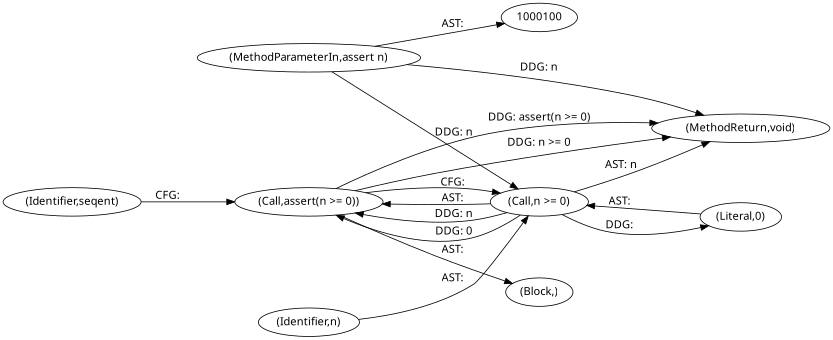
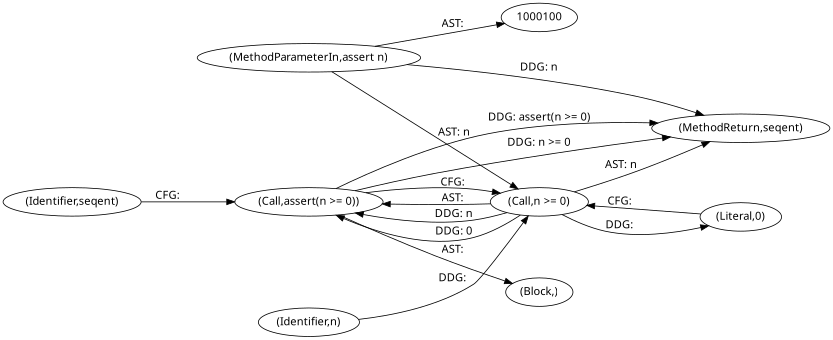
node "(MethodReturn,void)": label "(MethodReturn,void)" -> "(MethodReturn,seqent)"
edge "(MethodParameterIn,assert n)" -> "(Call,n >= 0)": label "DDG: n" -> "AST: n"
edge "(Literal,0)" -> "(Call,n >= 0)": label "AST: " -> "CFG: "
edge "(Identifier,n)" -> "(Call,n >= 0)": label "AST: " -> "DDG: "
